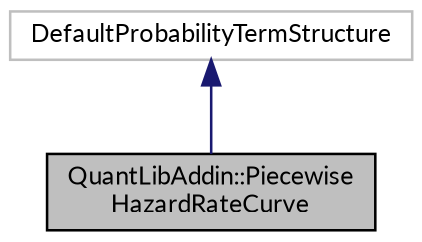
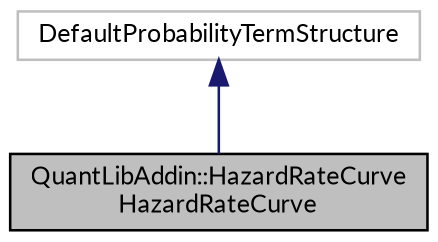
node "QuantLibAddin::Piecewise HazardRateCurve": label "QuantLibAddin::Piecewise HazardRateCurve" -> "QuantLibAddin::HazardRateCurve HazardRateCurve"
